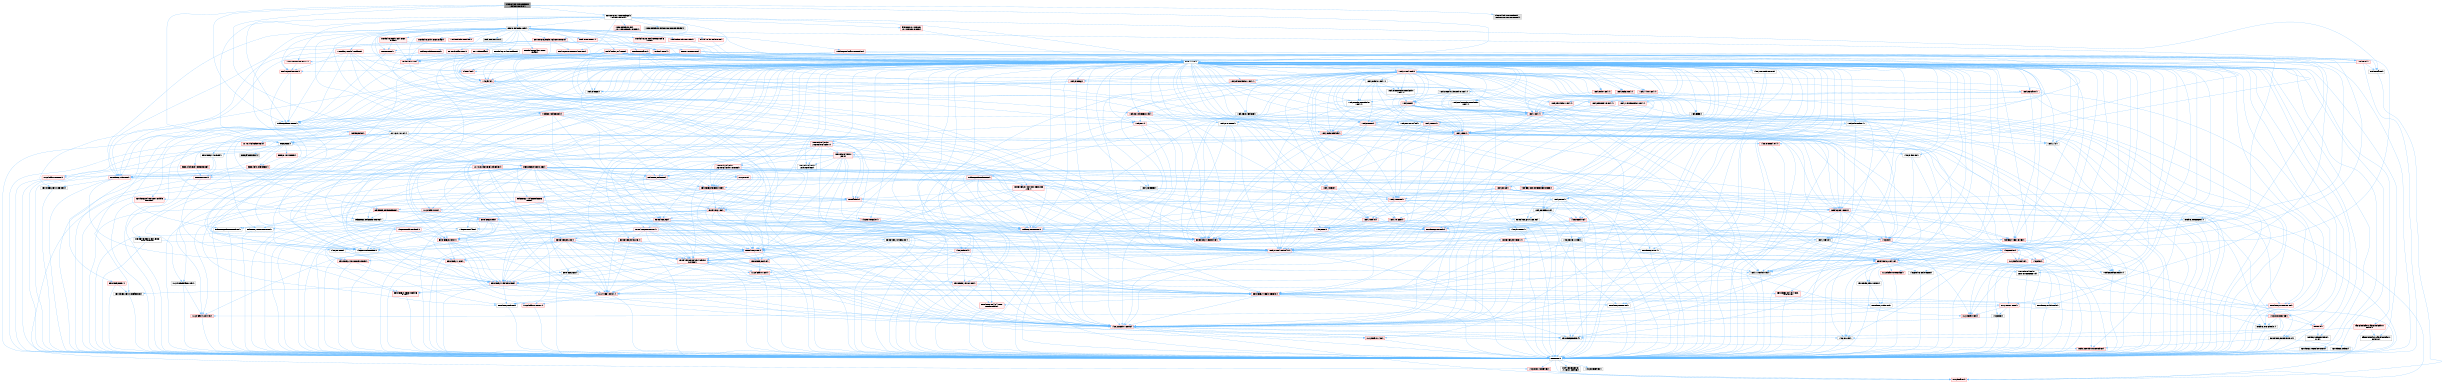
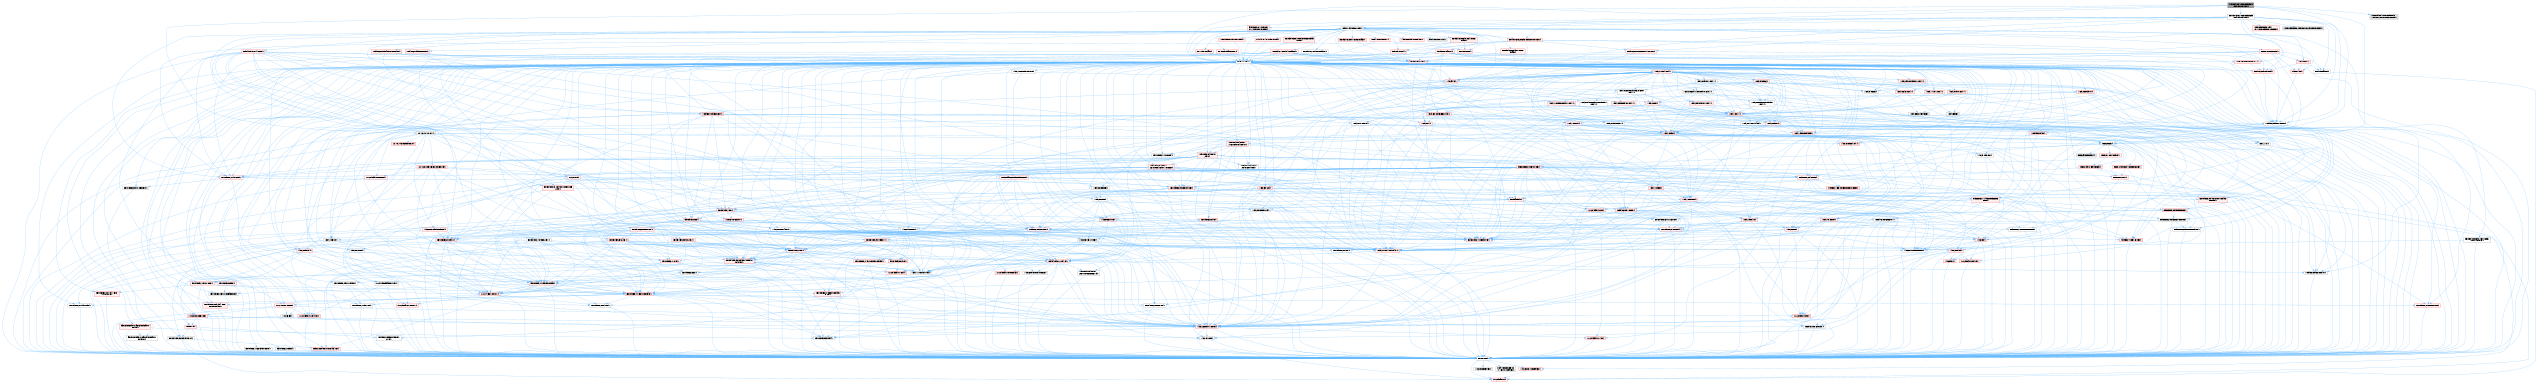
edge "Math/Rotator.h" -> "Delegates/Delegate.h": now "Math/Rotator.h" -> "Misc/Parse.h"
node "UObject/ScriptDelegates.h": label "UObject/ScriptDelegates.h" -> "CoreDefines/ScriptDelegates.h"
